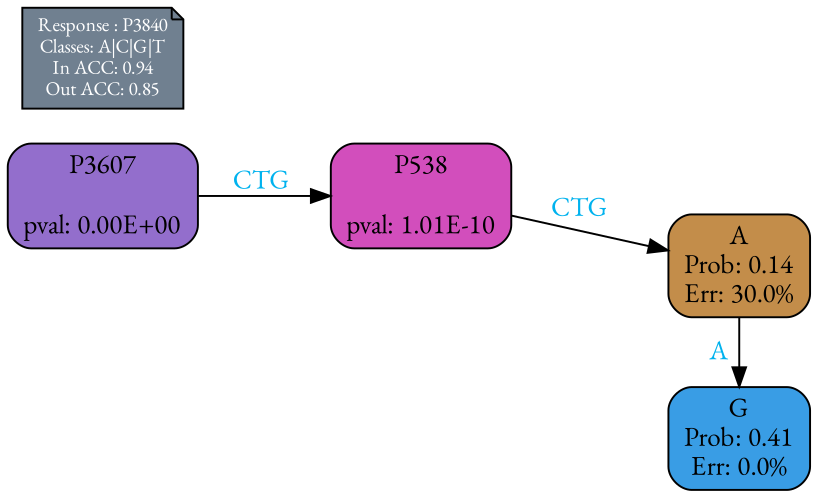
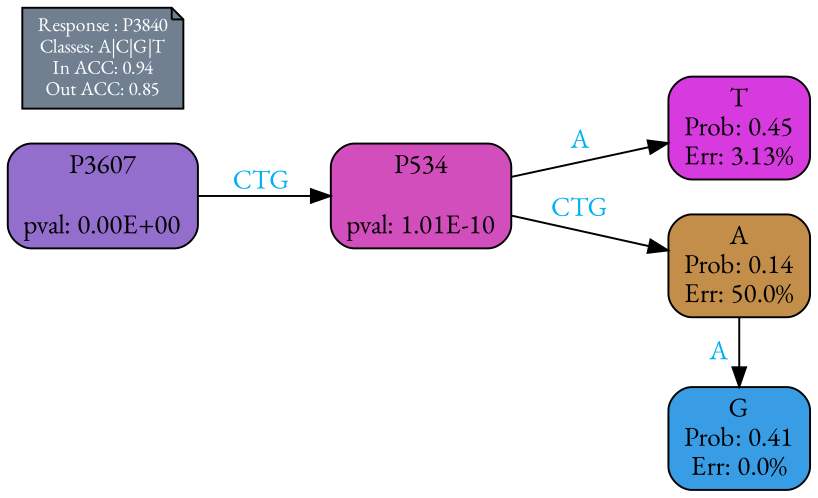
node "T Prob: 0.45 Err: 3.13%": added
node "P538 pval: 1.01E-10": label "P538 pval: 1.01E-10" -> "P534 pval: 1.01E-10"
node "A Prob: 0.14 Err: 30.0%": label "A Prob: 0.14 Err: 30.0%" -> "A Prob: 0.14 Err: 50.0%"
